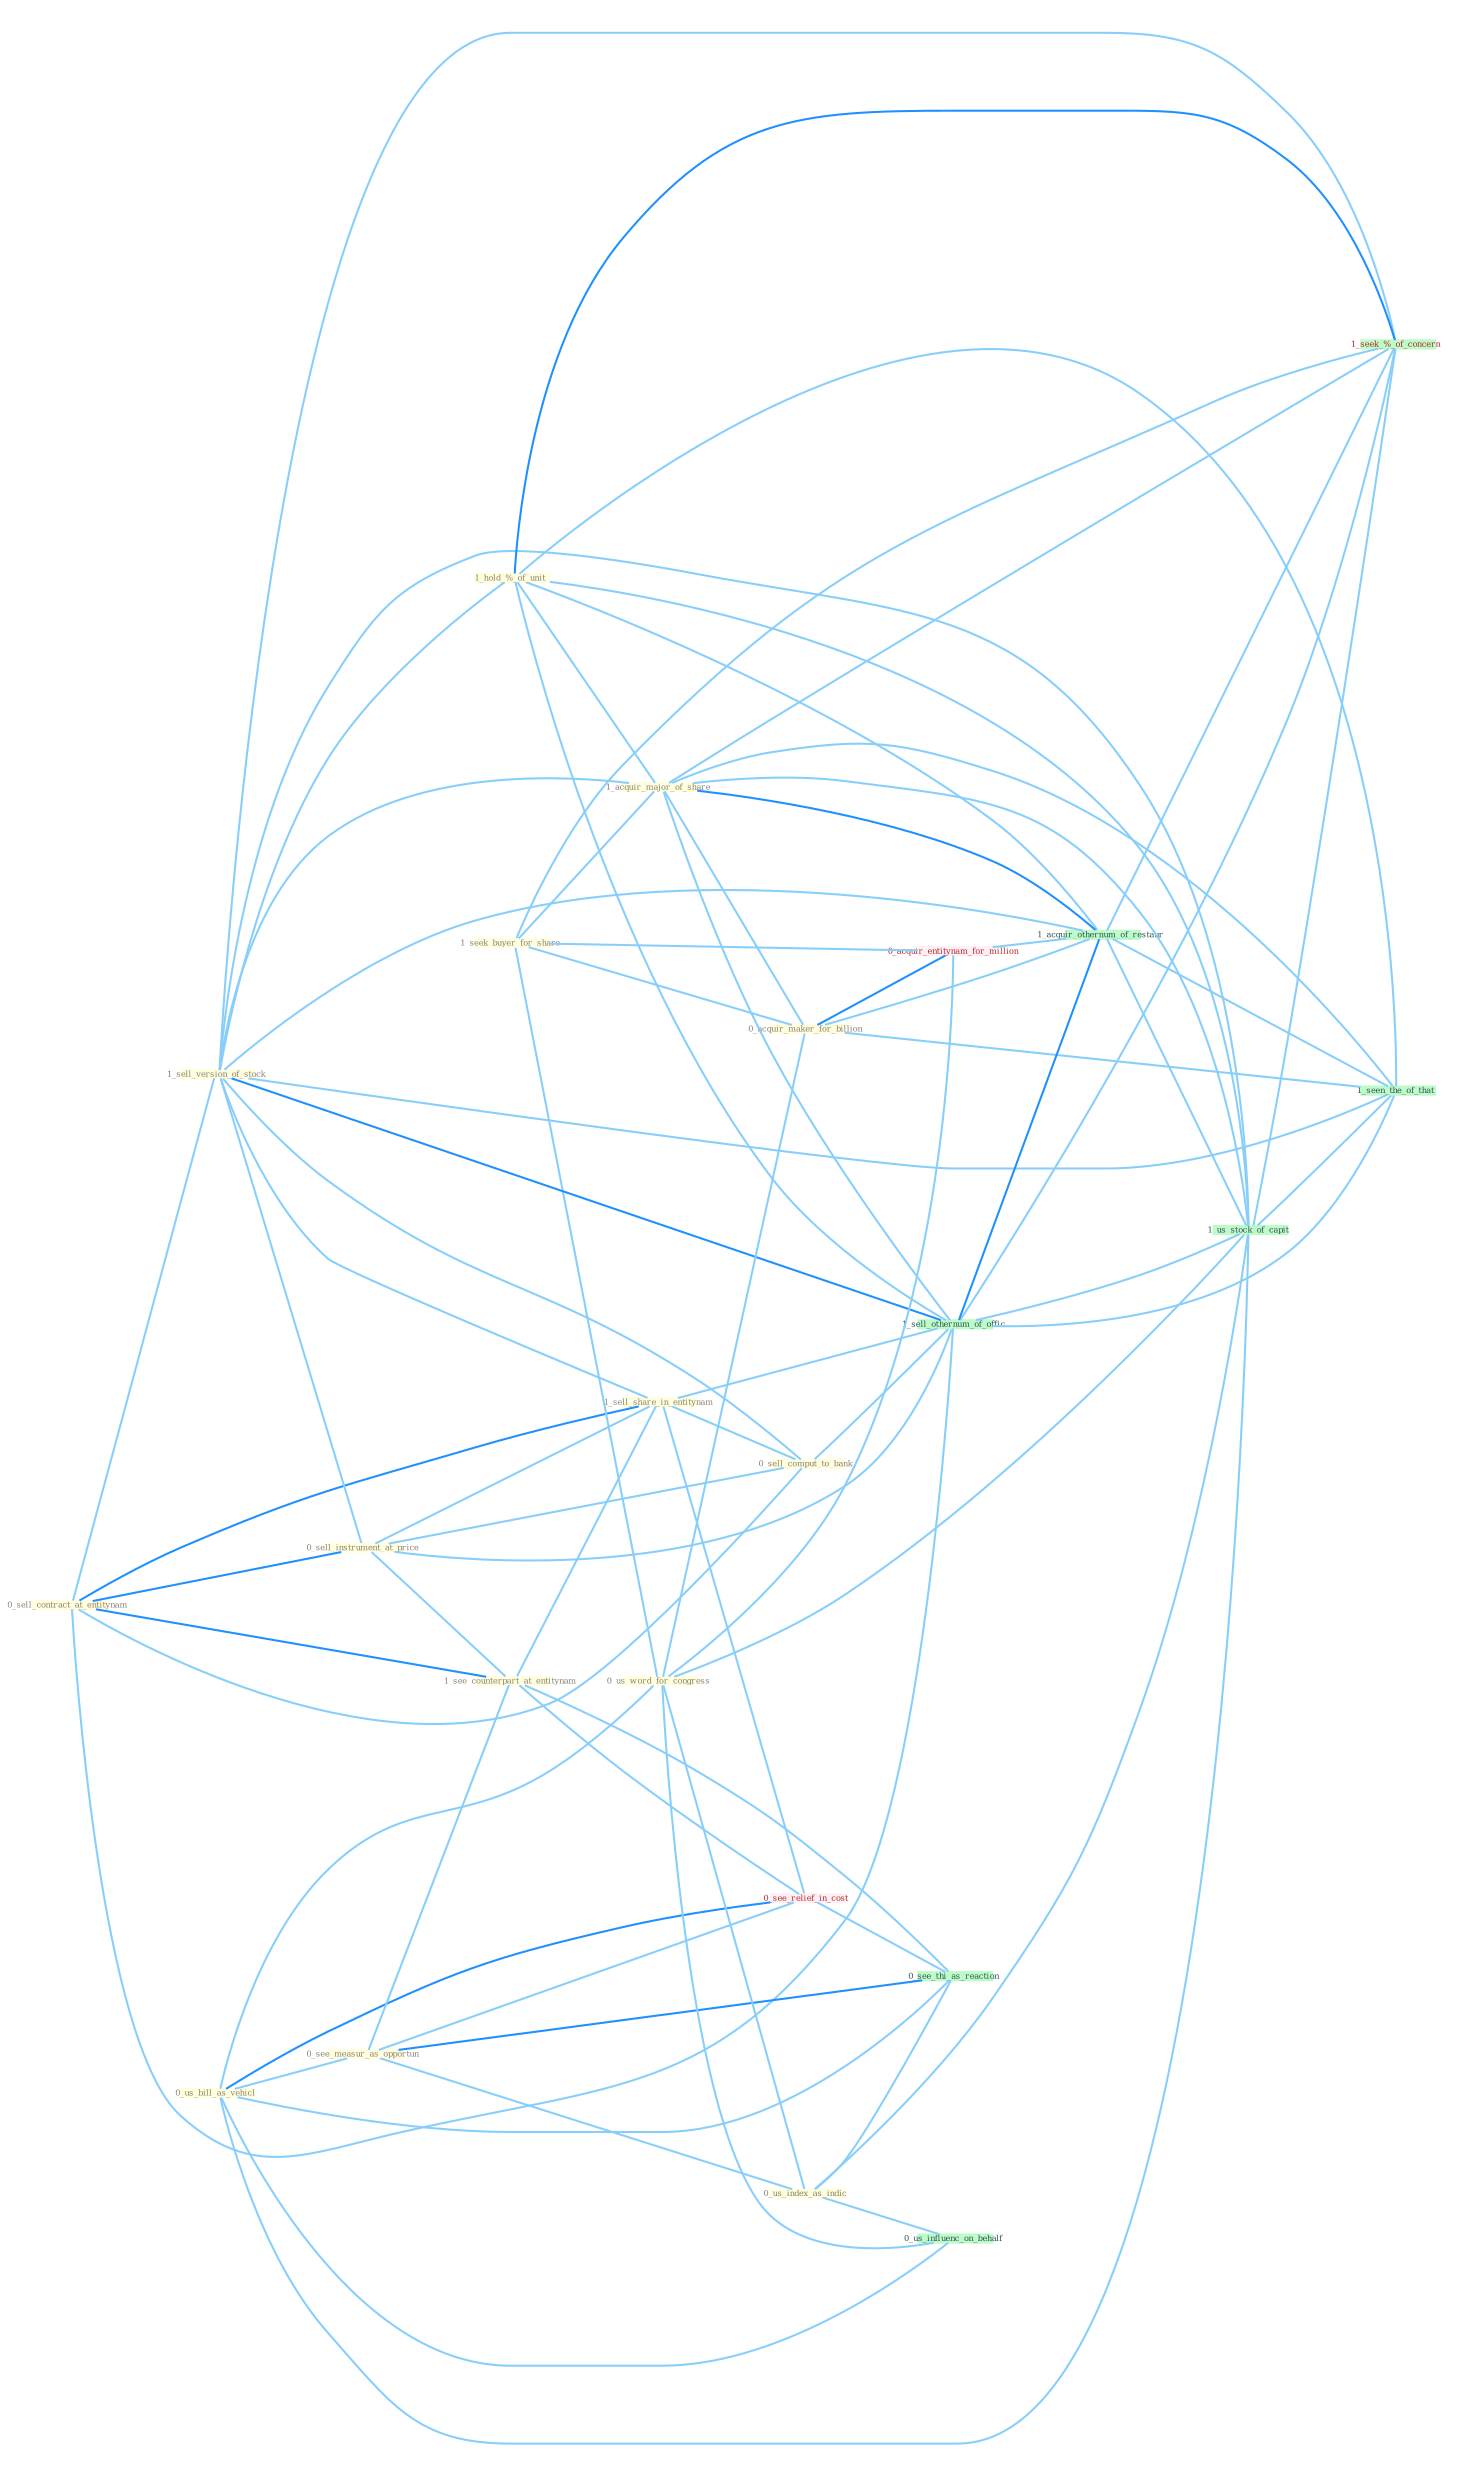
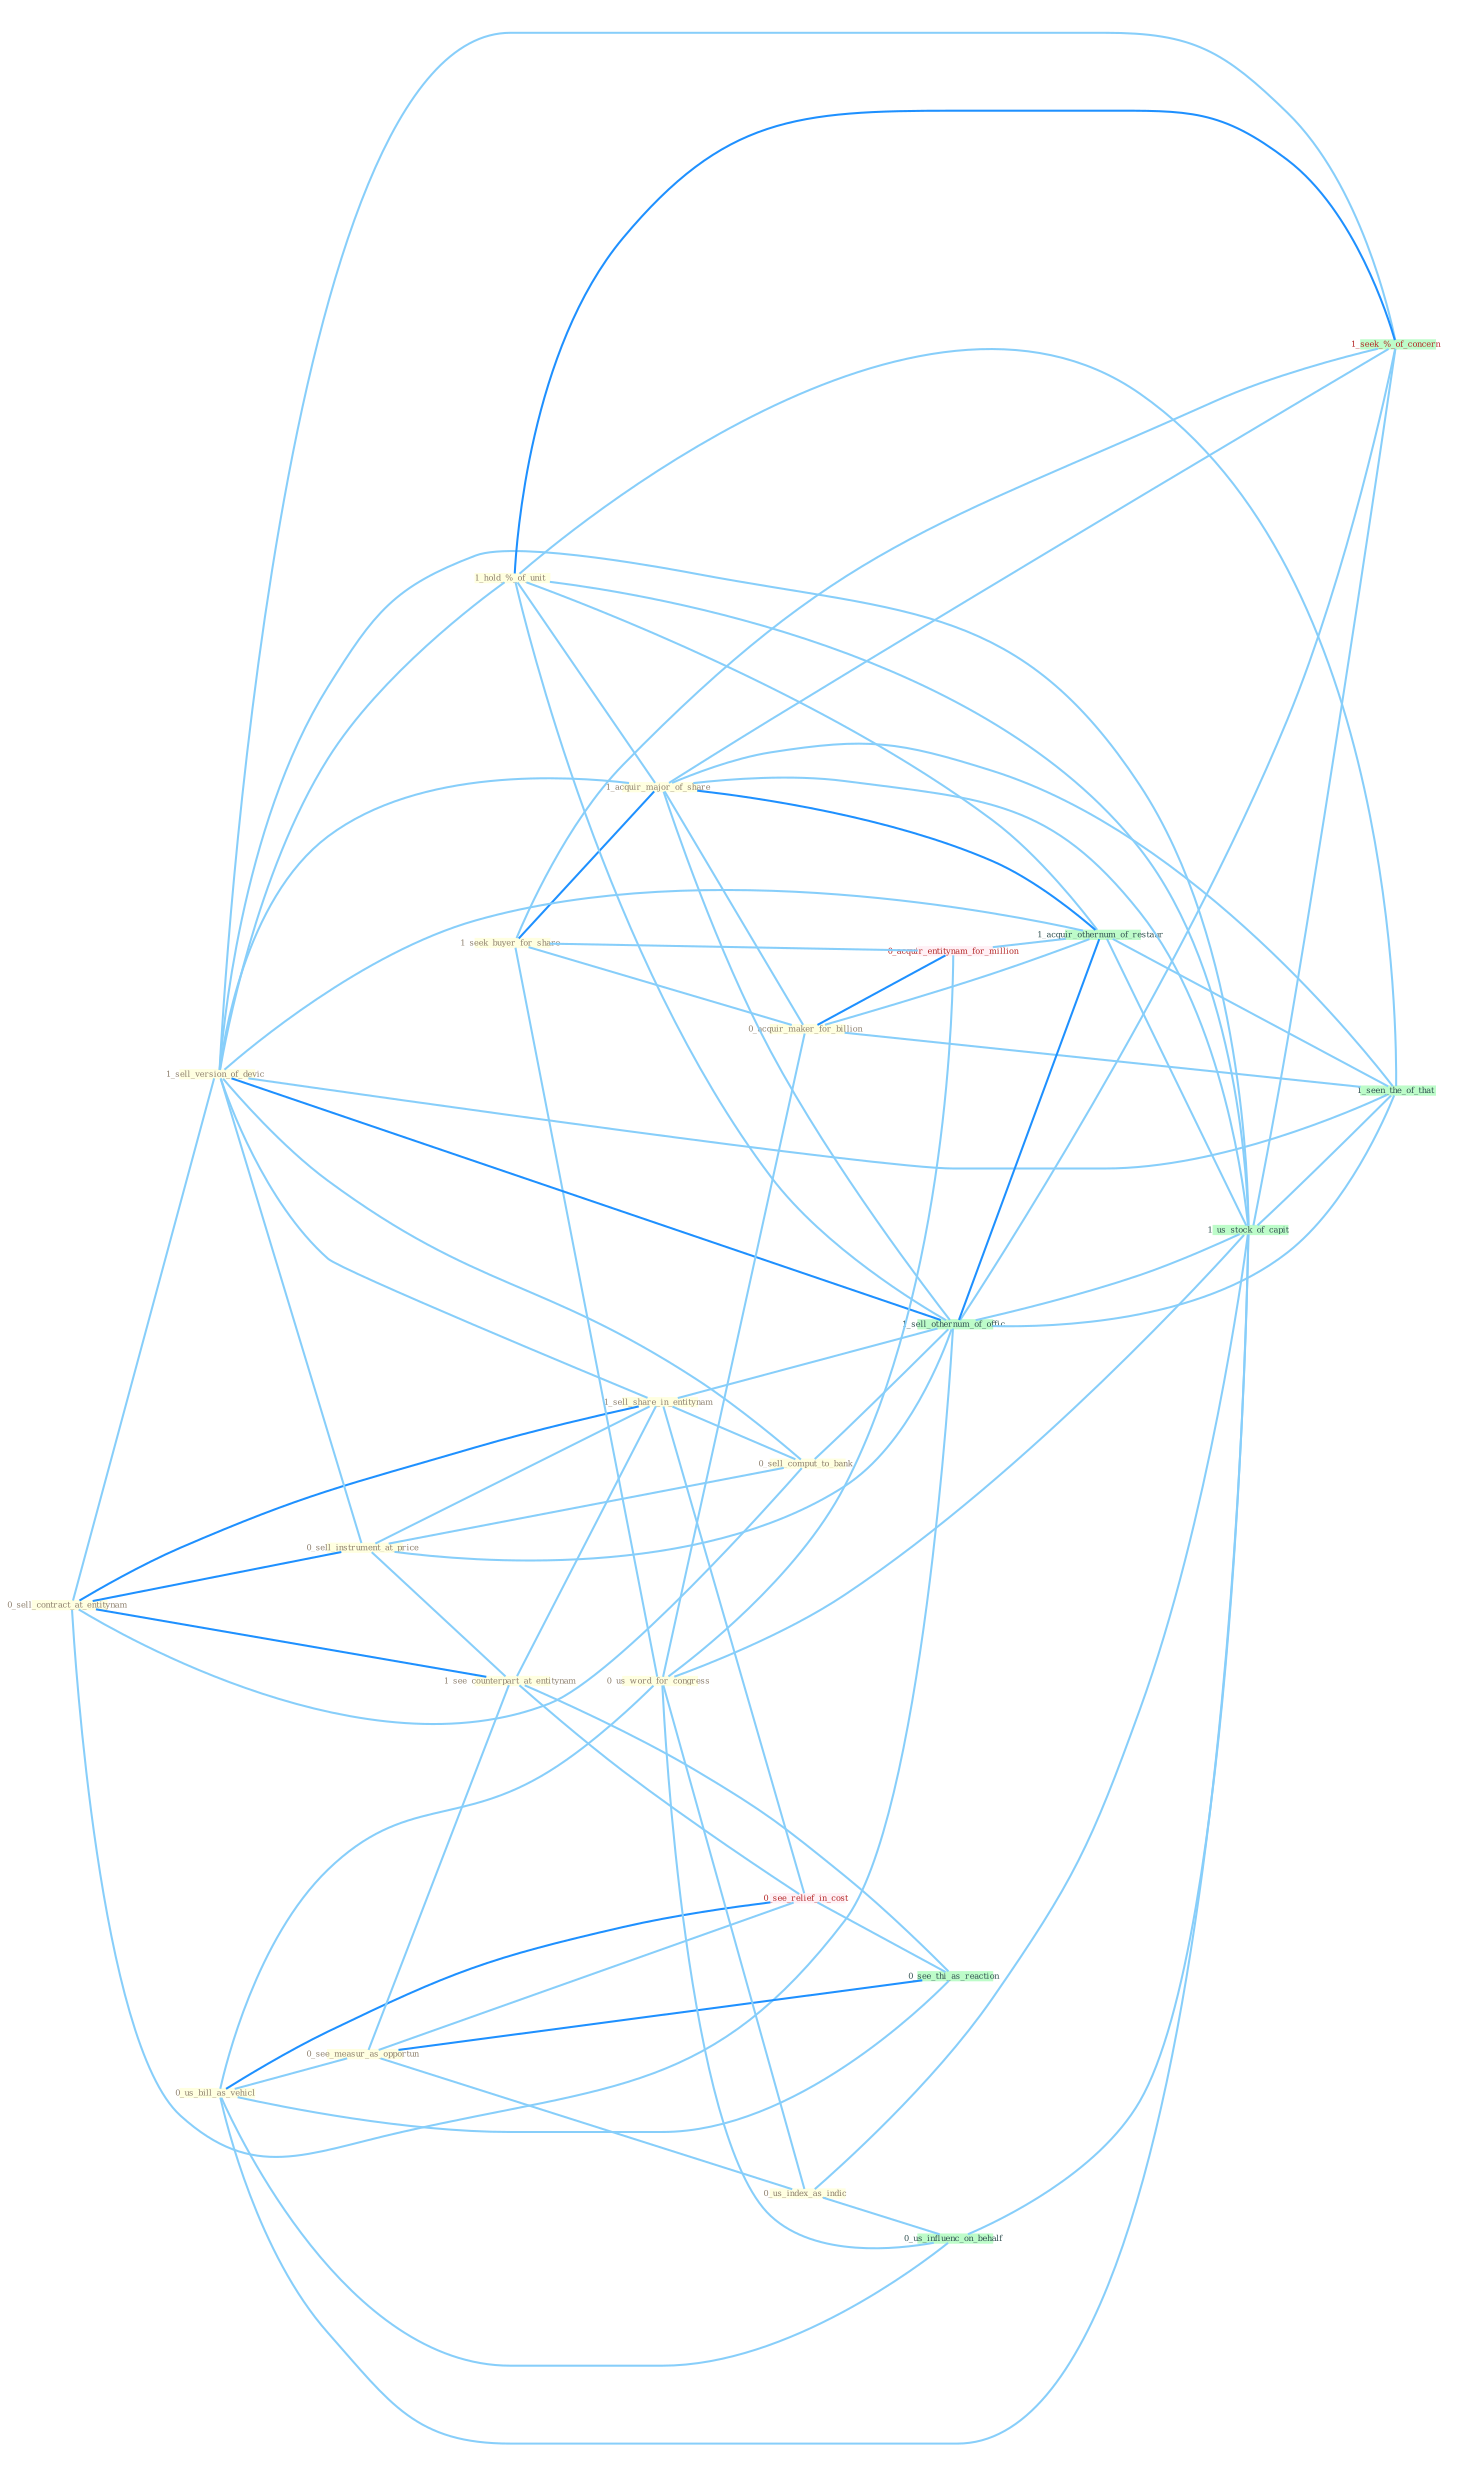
edge "1_seek_%_of_concern" -- "1_acquir_othernum_of_restaur": removed
edge "1_acquir_major_of_share" -- "1_seek_buyer_for_share": color #87cefa -> #1e90ff
node "1_sell_version_of_stock": label "1_sell_version_of_stock" -> "1_sell_version_of_devic"
edge "1_us_stock_of_capit" -- "0_us_influenc_on_behalf": added
edge "0_see_thi_as_reaction" -- "0_us_index_as_indic": removed
